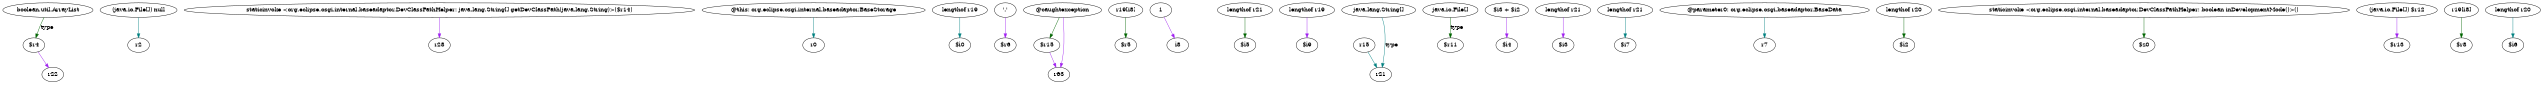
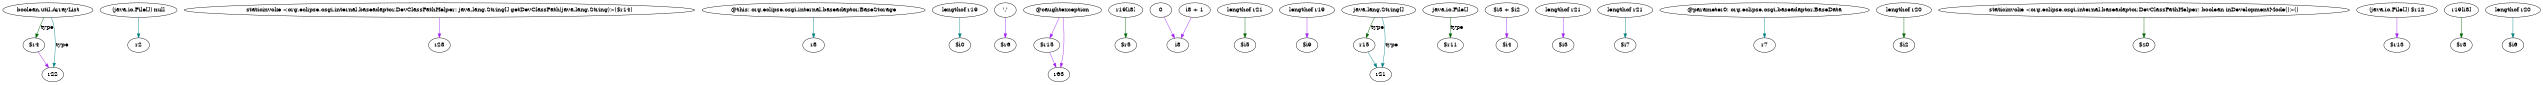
node "1": label "1" -> "0"
node "i8 + 1": added
edge "@caughtexception" -> "$r15": color darkgreen -> purple
edge "java.lang.String[]" -> "r15": added, label "type"
edge "boolean.util.ArrayList" -> "r22": added, label "type"
node "r0": label "r0" -> "r8"
